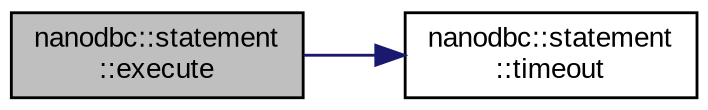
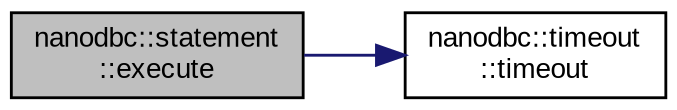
node "nanodbc::statement ::timeout": label "nanodbc::statement ::timeout" -> "nanodbc::timeout ::timeout"
